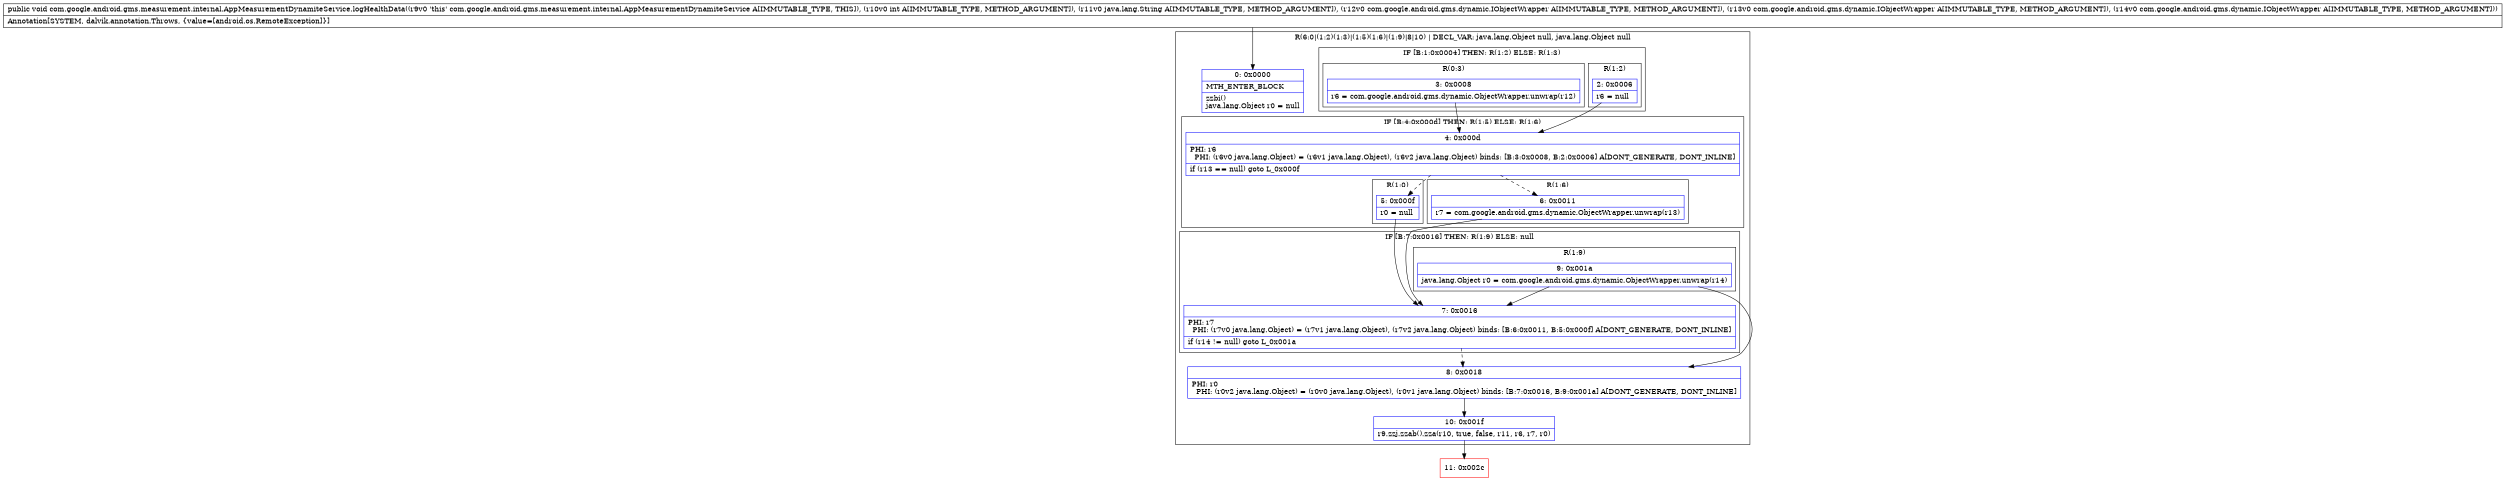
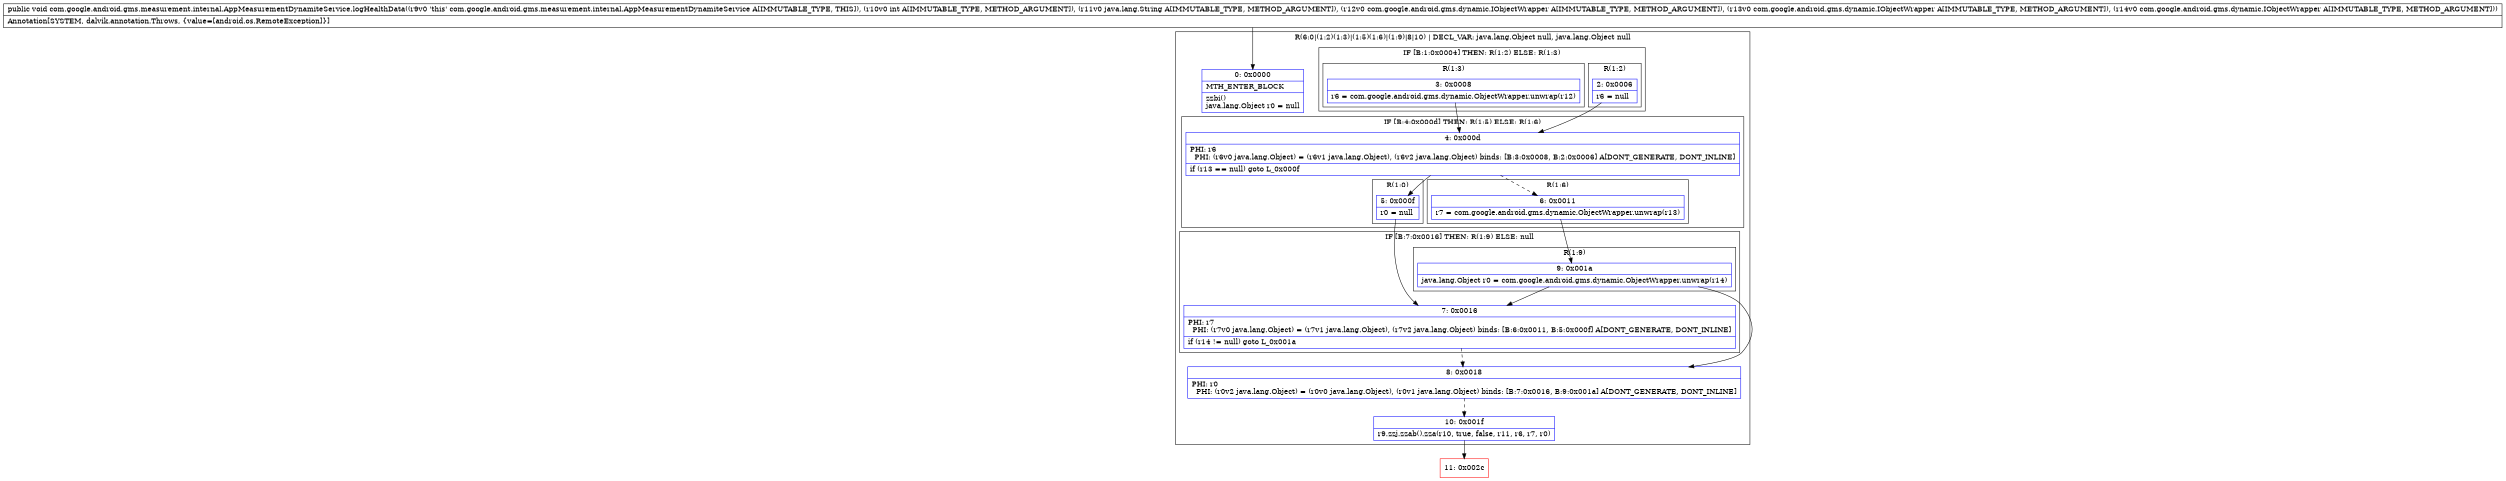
cluster "R(0:3)": label "R(0:3)" -> "R(1:3)"
edge "4: 0x000d" -> "5: 0x000f": style dashed -> solid
edge "6: 0x0011" -> "7: 0x0016": now "6: 0x0011" -> "9: 0x001a"
edge "8: 0x0018" -> "10: 0x001f": style solid -> dashed
